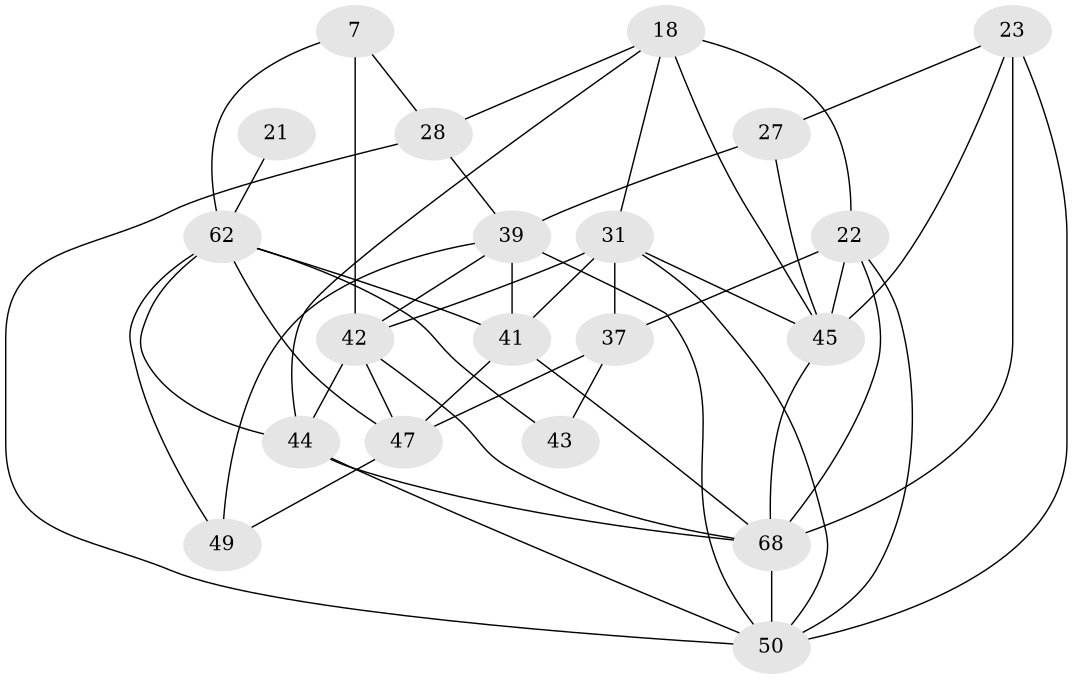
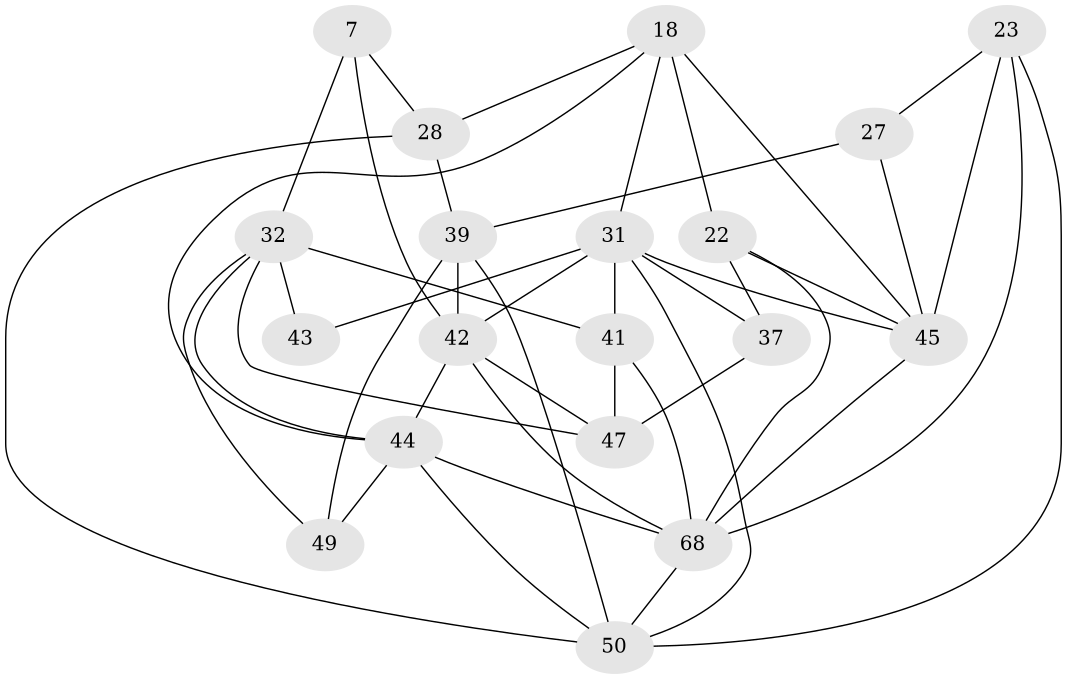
node "21": removed
node "62": label "62" -> "32"
edge "39" -- "41": removed
edge "37" -- "43": now "31" -- "43"
edge "22" -- "50": removed
edge "47" -- "49": now "44" -- "49"
